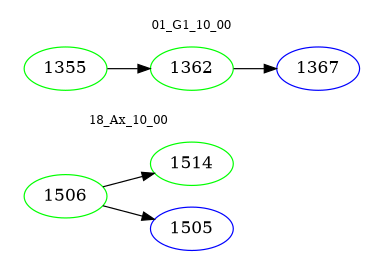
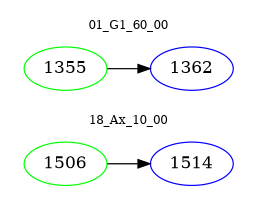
cluster "01_G1_10_00": label "01_G1_10_00" -> "01_G1_60_00"
node "1362": color green -> blue
node "1367": removed
node "1514": color green -> blue
node "1505": removed
